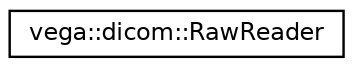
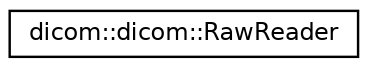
node "vega::dicom::RawReader": label "vega::dicom::RawReader" -> "dicom::dicom::RawReader"
